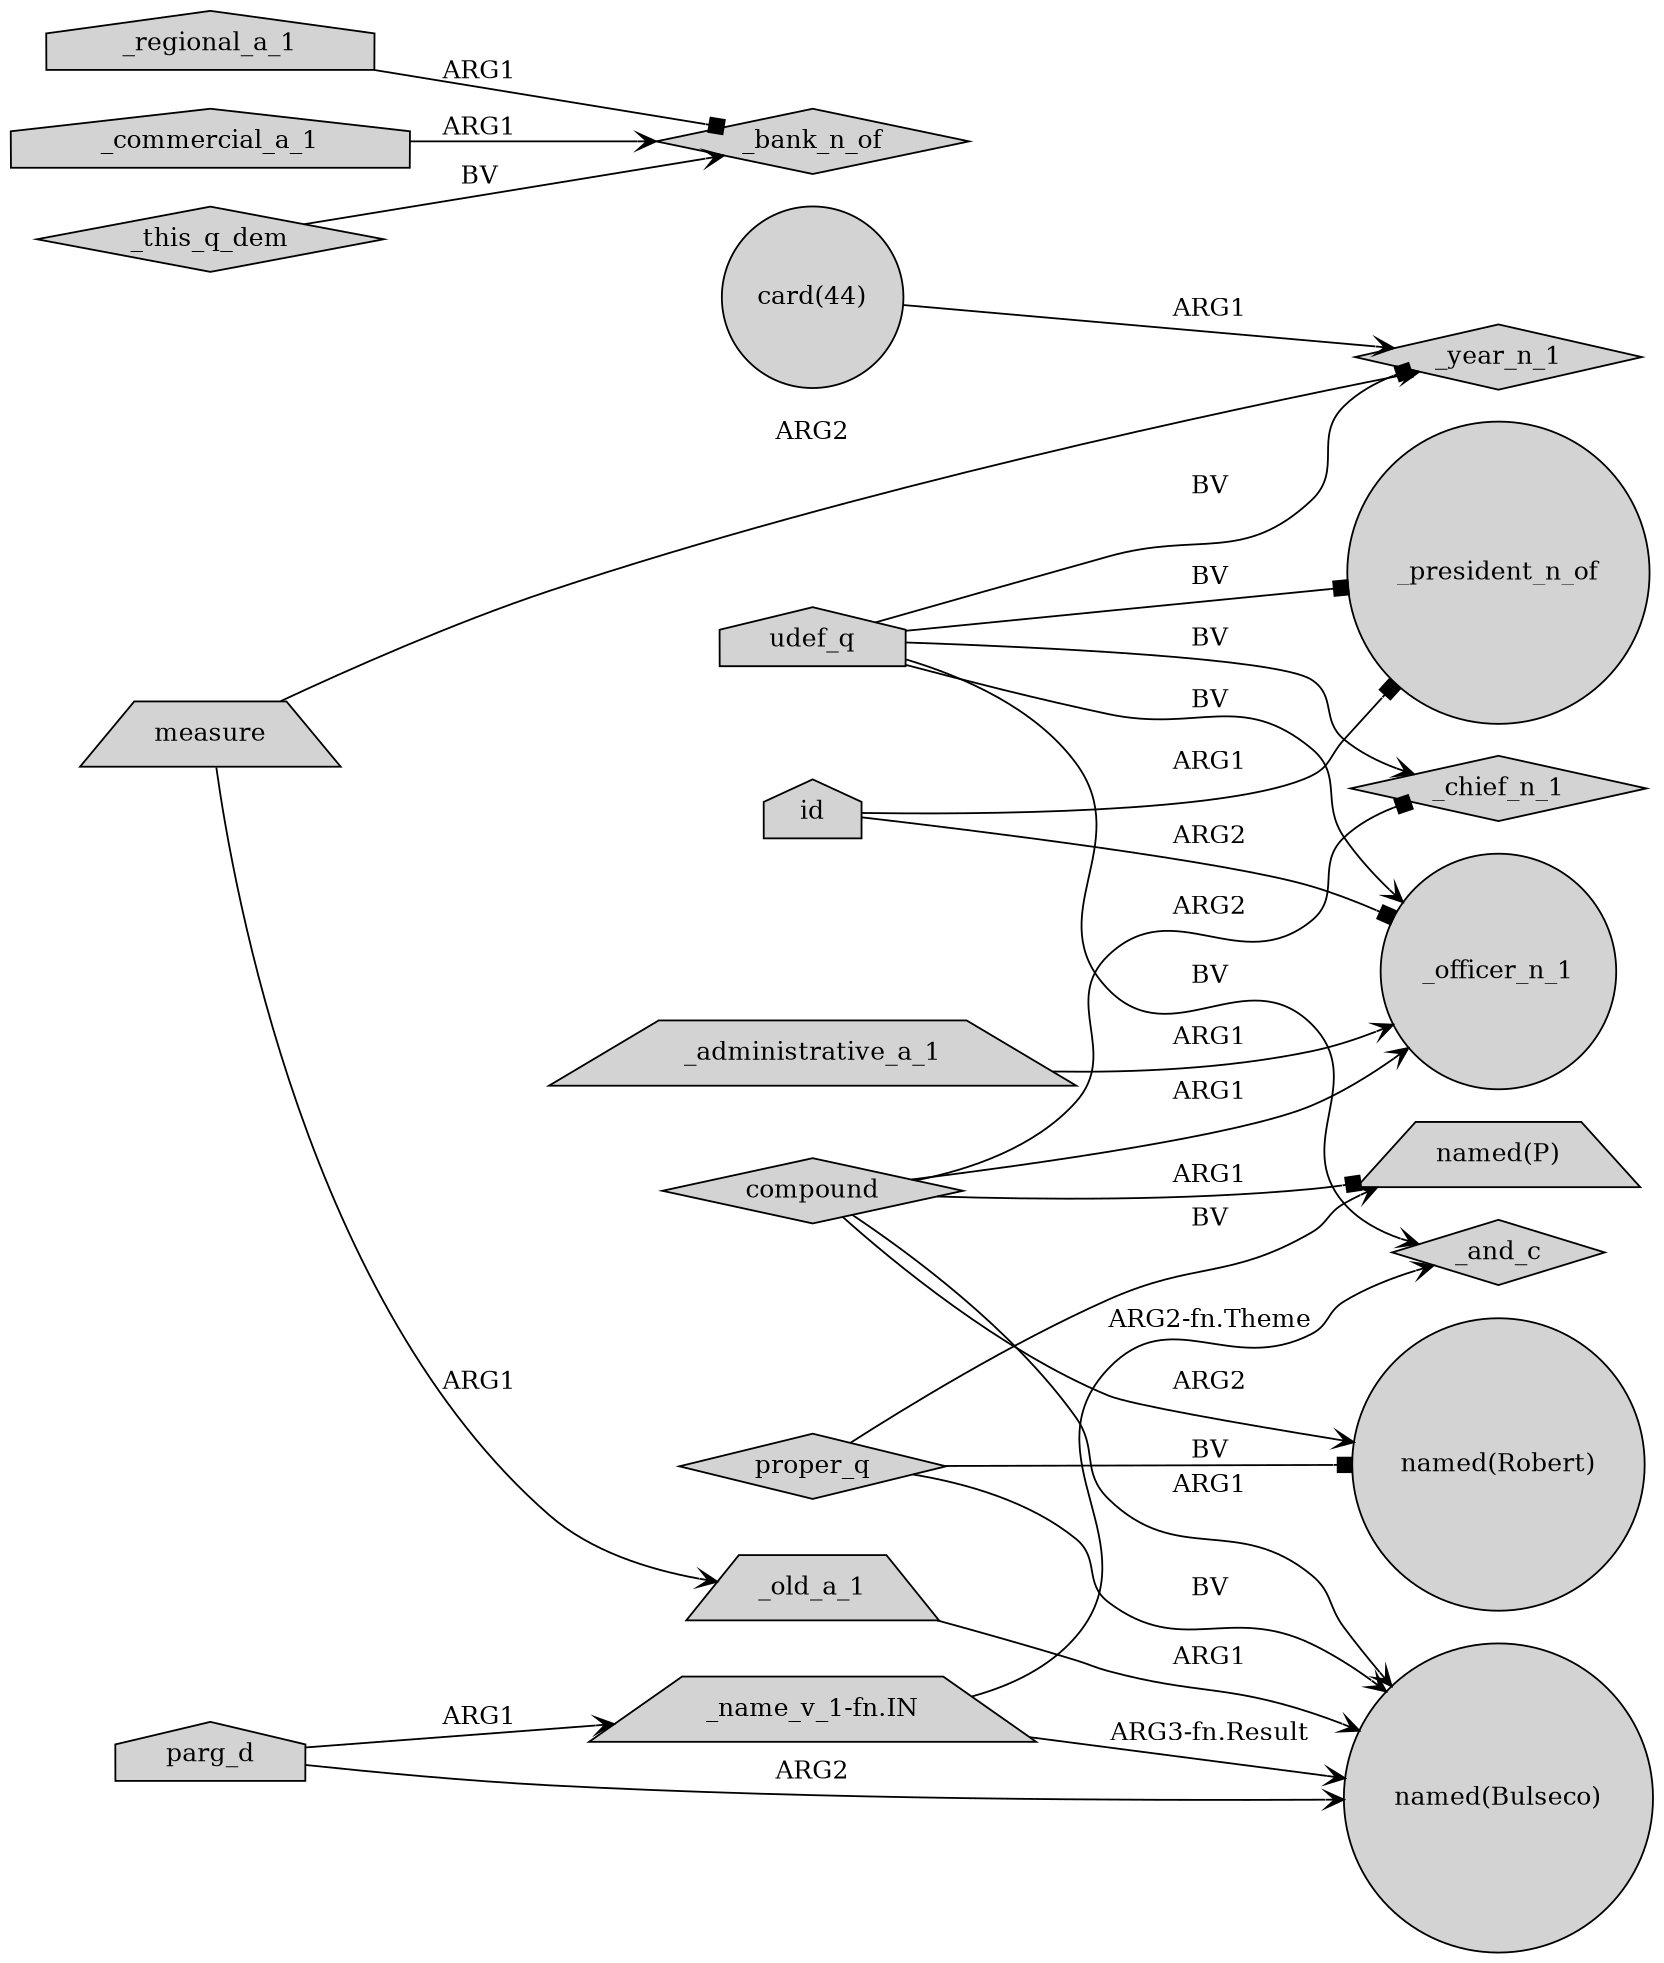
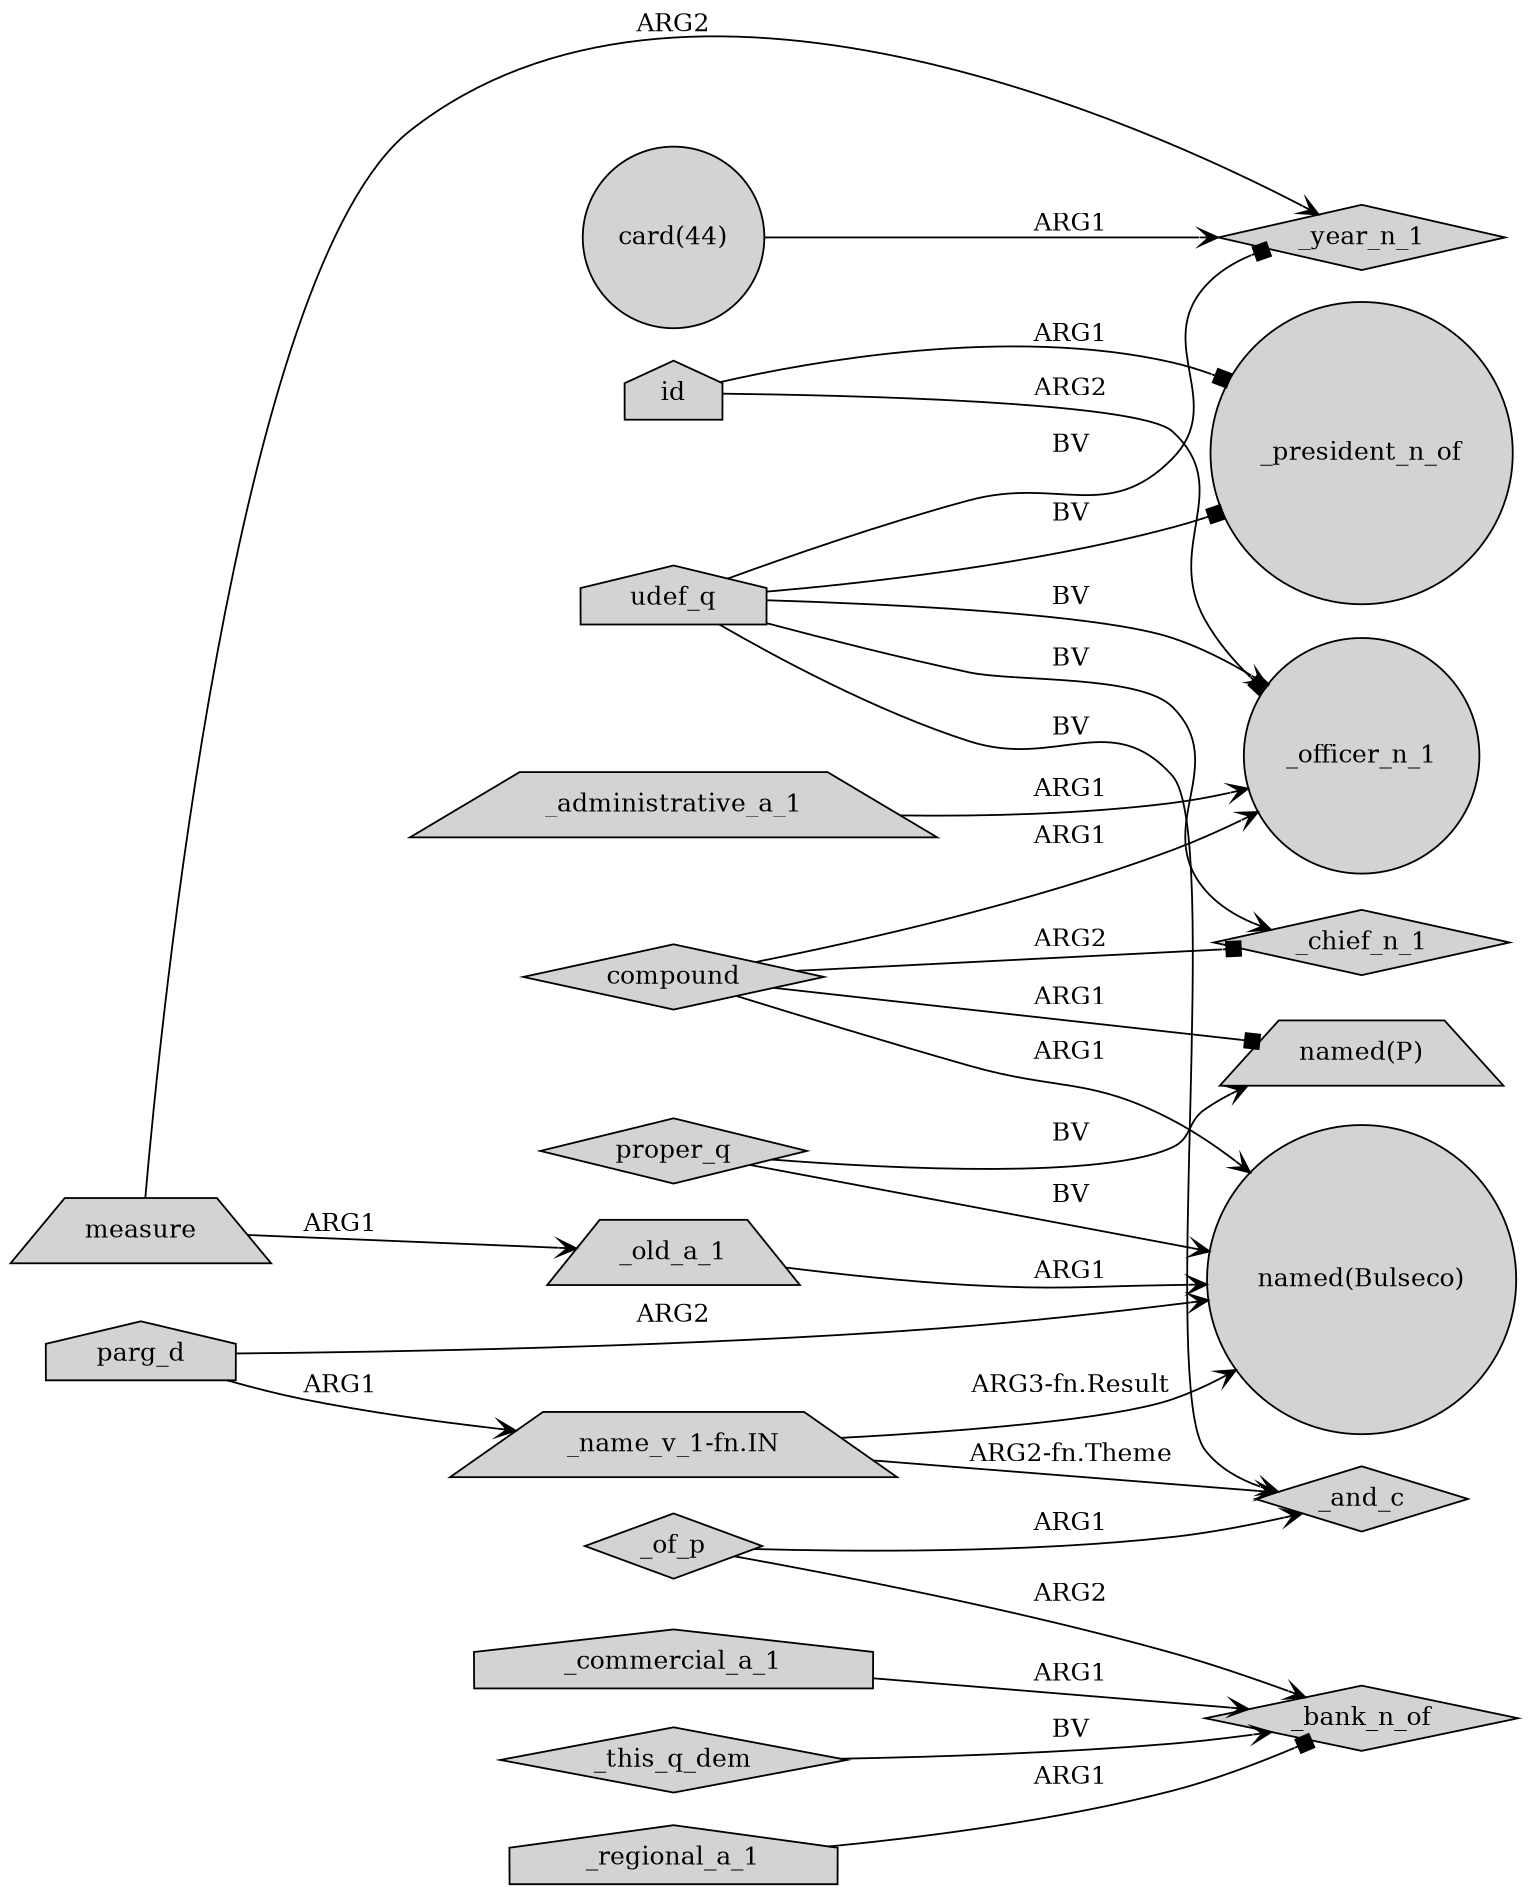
node "named(Robert)": removed
node "_of_p": added
